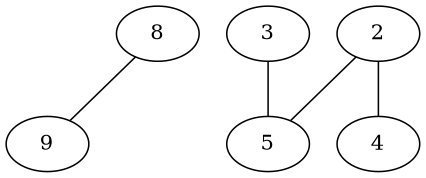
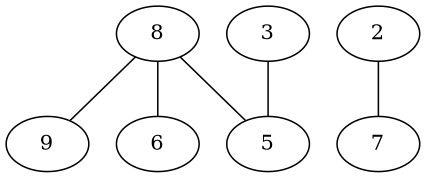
edge "2" -- "5": now "8" -- "5"
node "6": added
node "4": label "4" -> "7"
